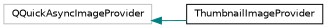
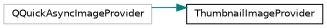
edge "ThumbnailImageProvider" -> "QQuickAsyncImageProvider": reversed
